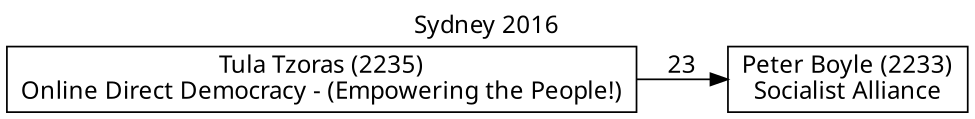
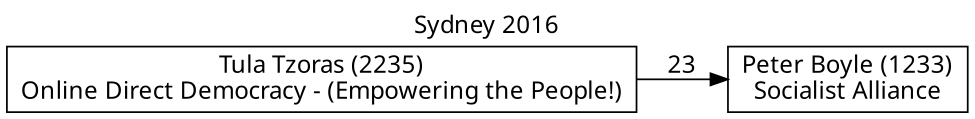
node "Peter Boyle (2233) Socialist Alliance": label "Peter Boyle (2233) Socialist Alliance" -> "Peter Boyle (1233) Socialist Alliance"
